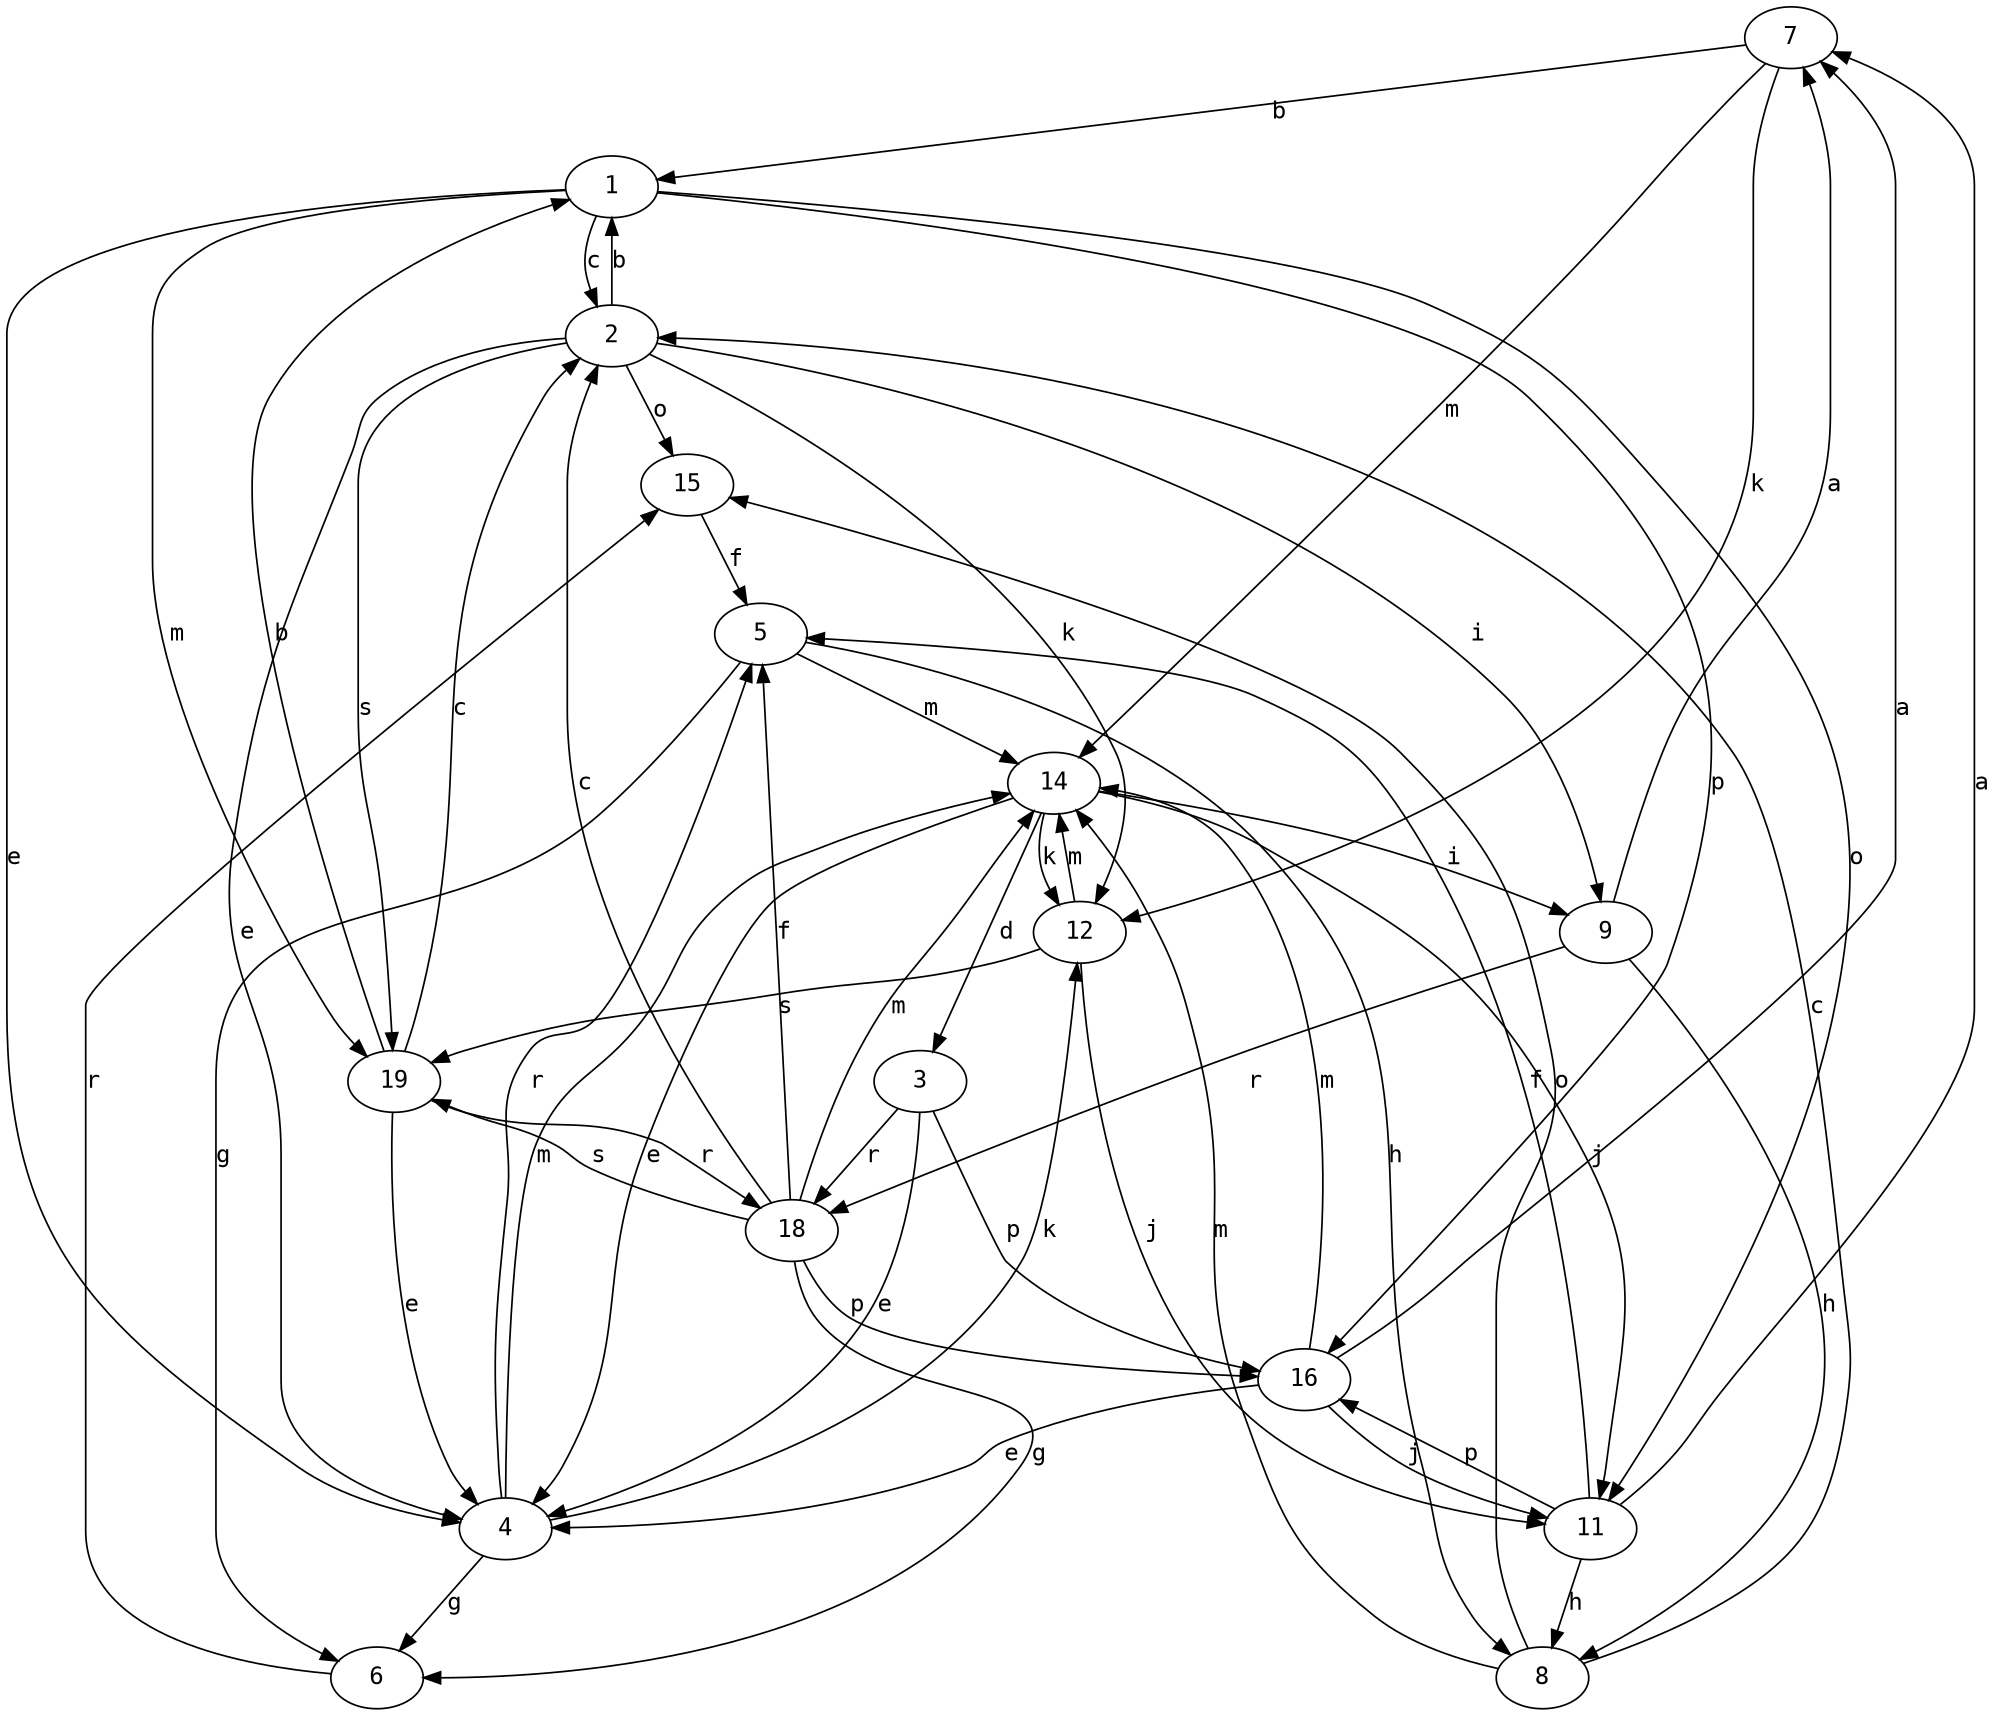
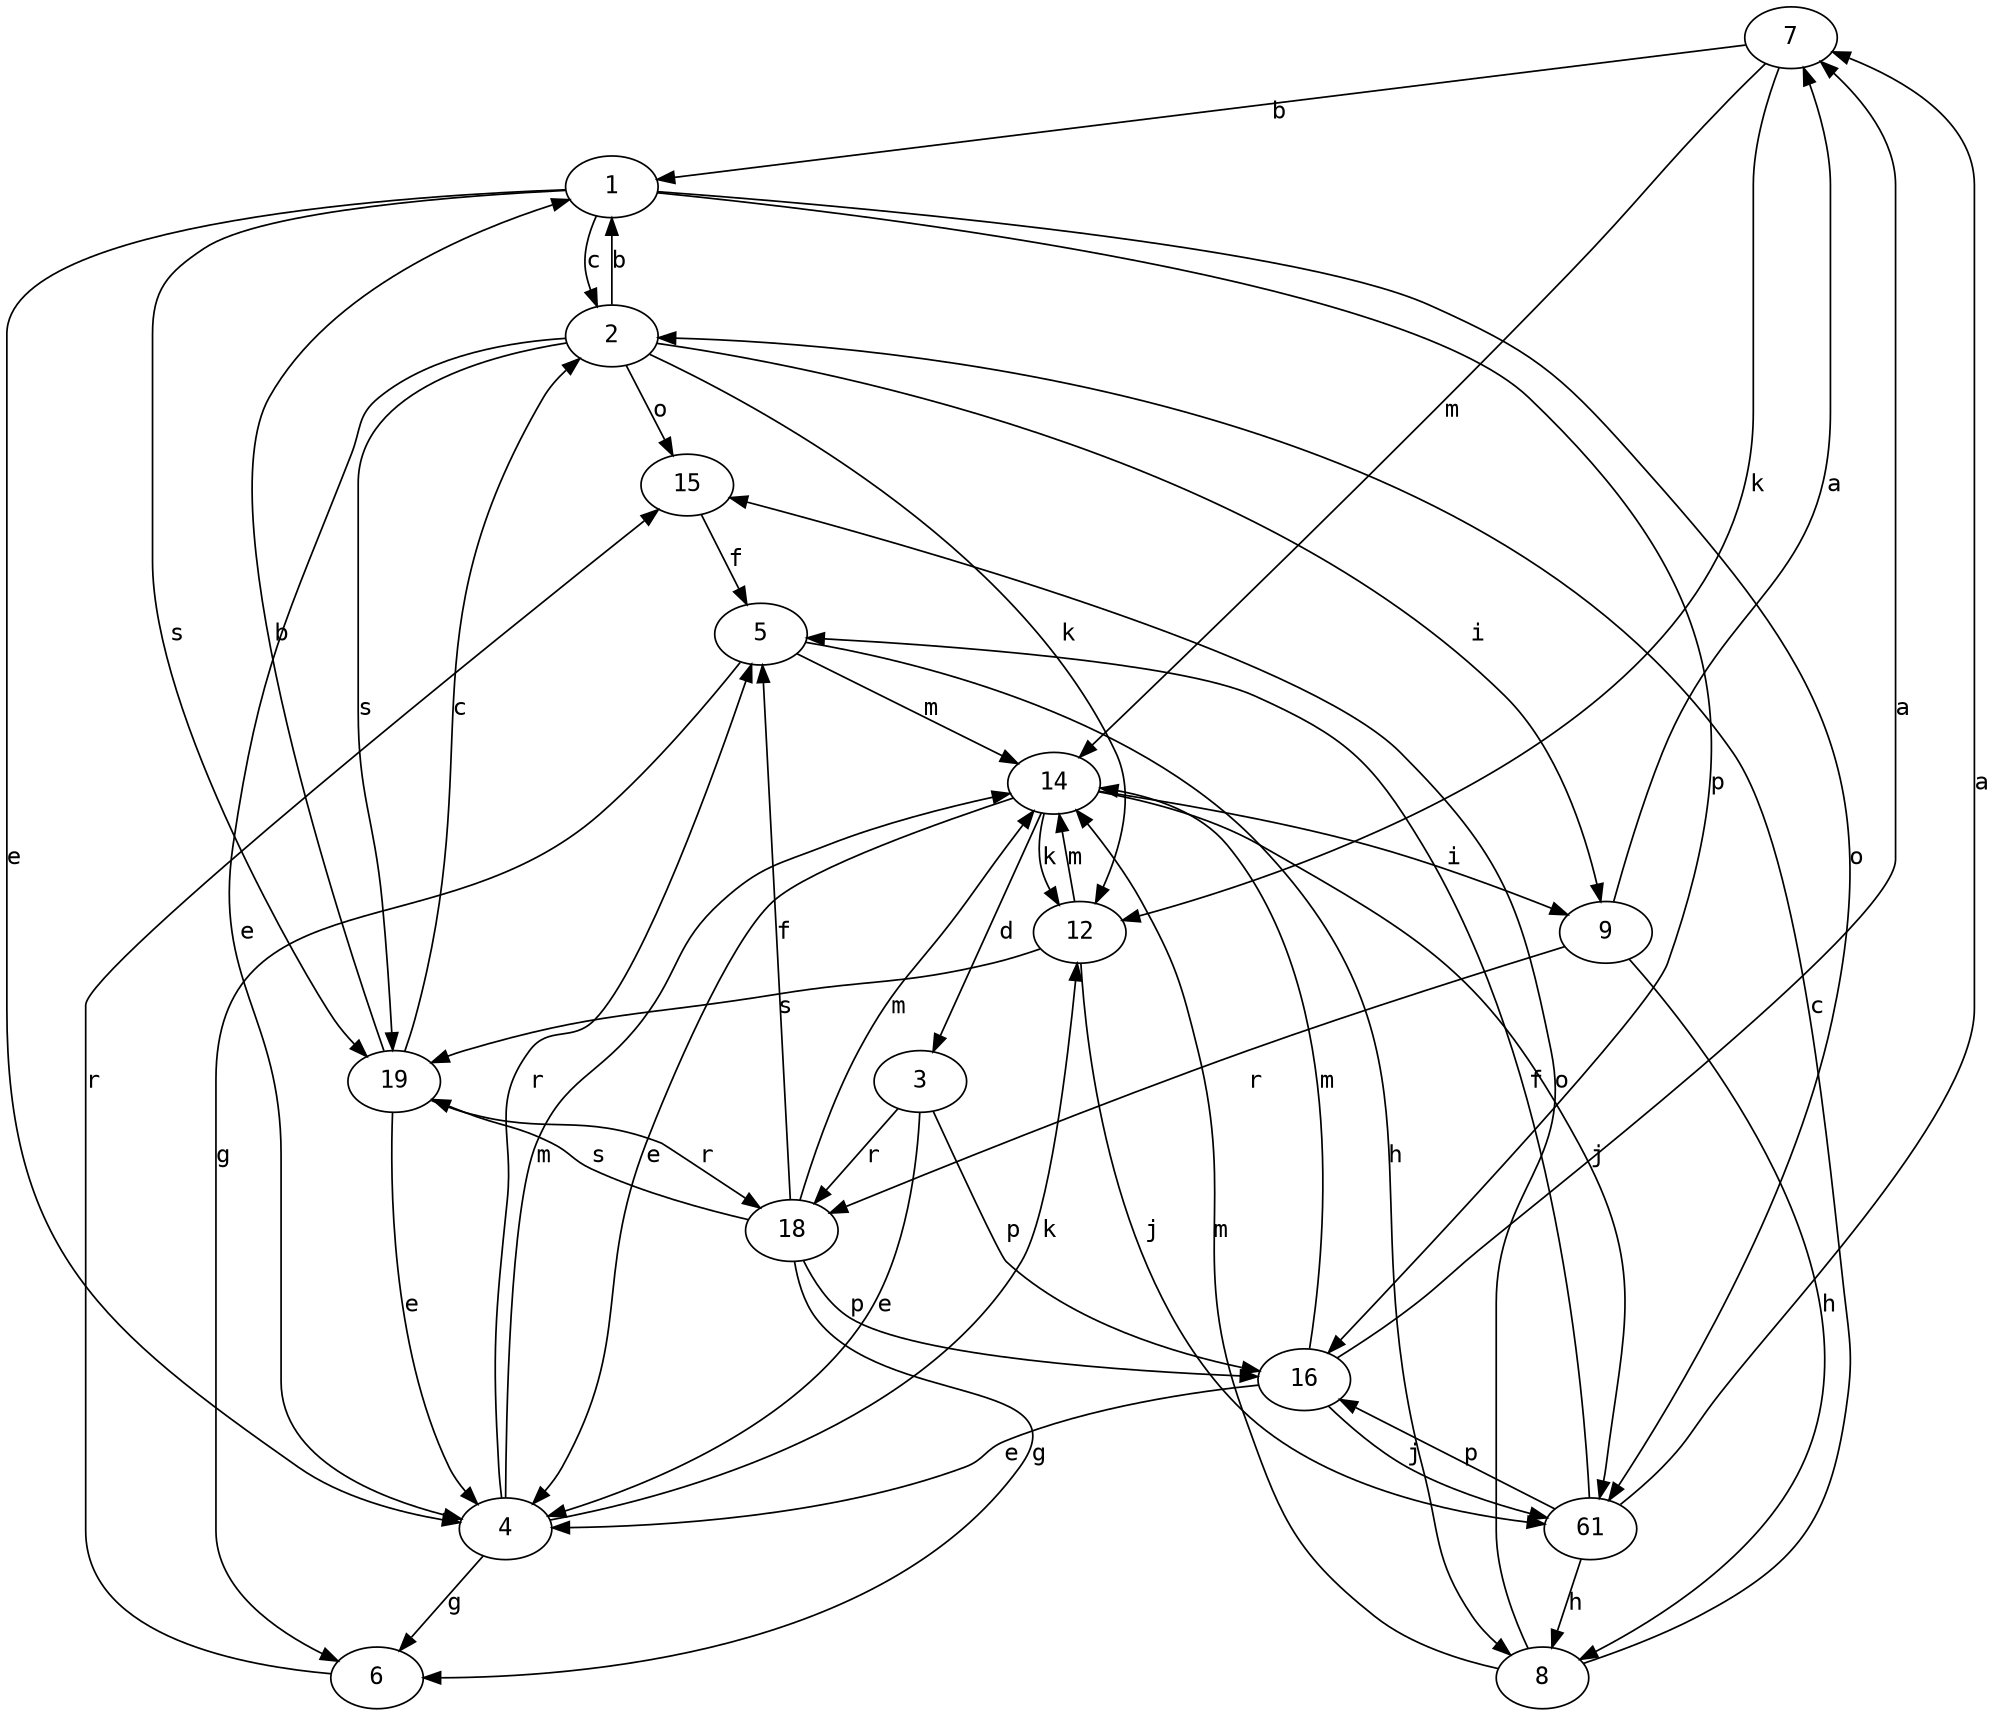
edge "1" -> "19": label "m" -> "s"
edge "18" -> "2": removed, label "c"
node "11": label "11" -> "61"
